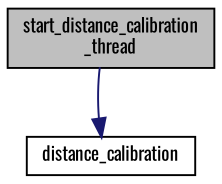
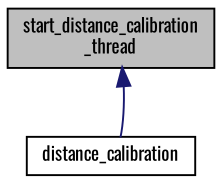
edge "start_distance_calibration _thread" -> "distance_calibration": reversed
